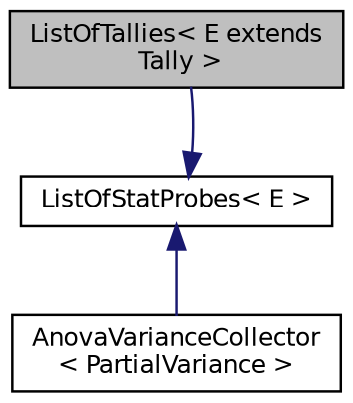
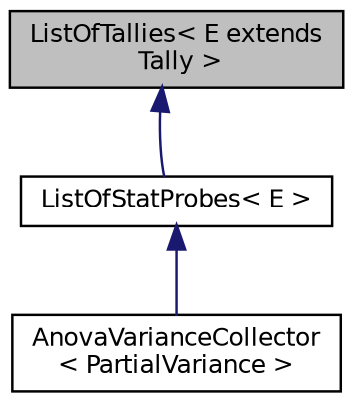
edge "ListOfTallies< E extends Tally >" -> "ListOfStatProbes< E >": reversed
